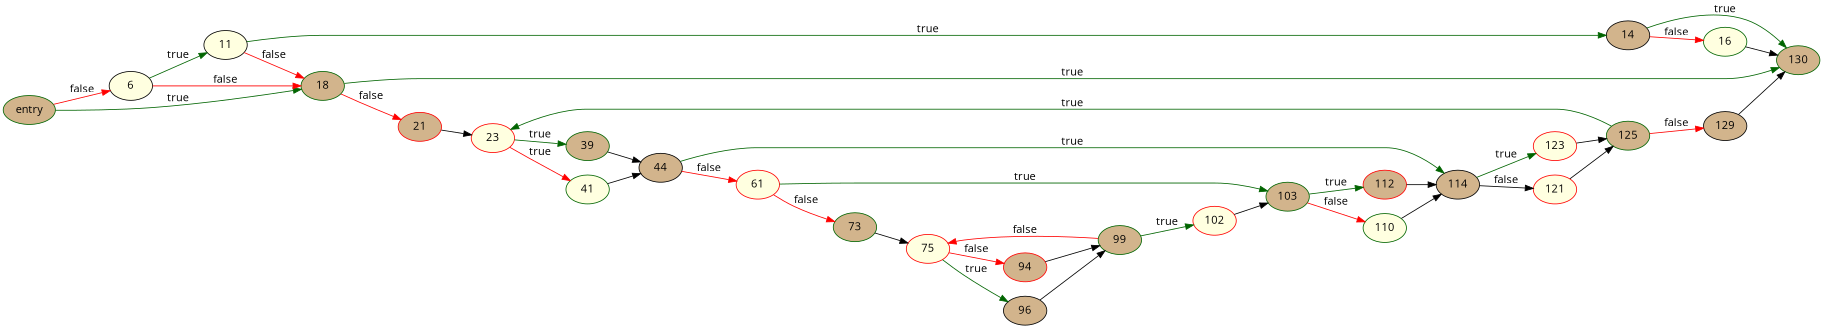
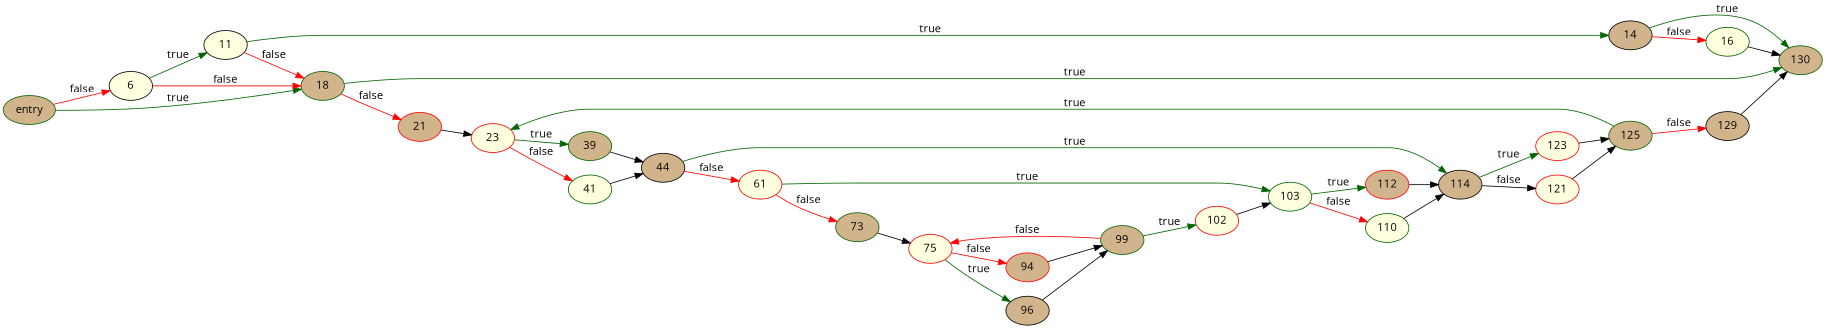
edge "23" -> "41": label "true" -> "false"
node "103": fillcolor tan -> lightyellow
